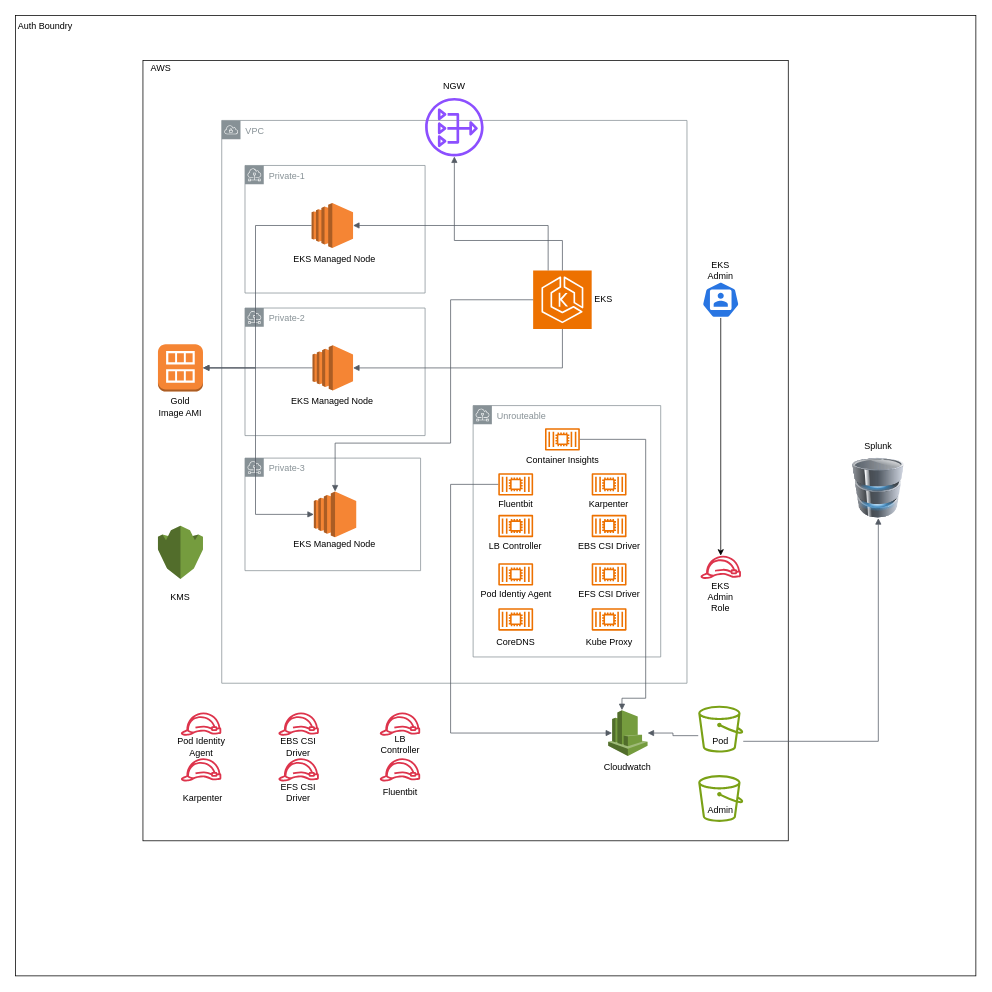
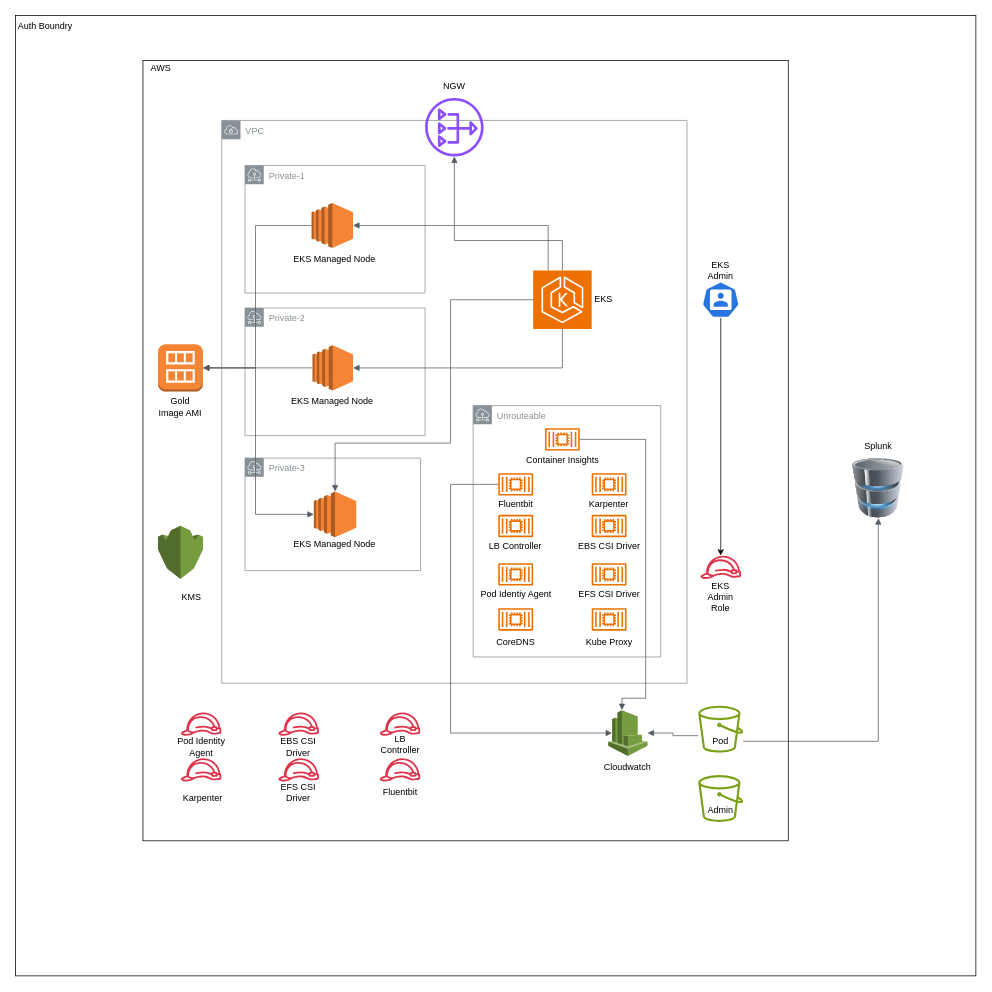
node "KMS": moved (180, 597) -> (192, 597)
